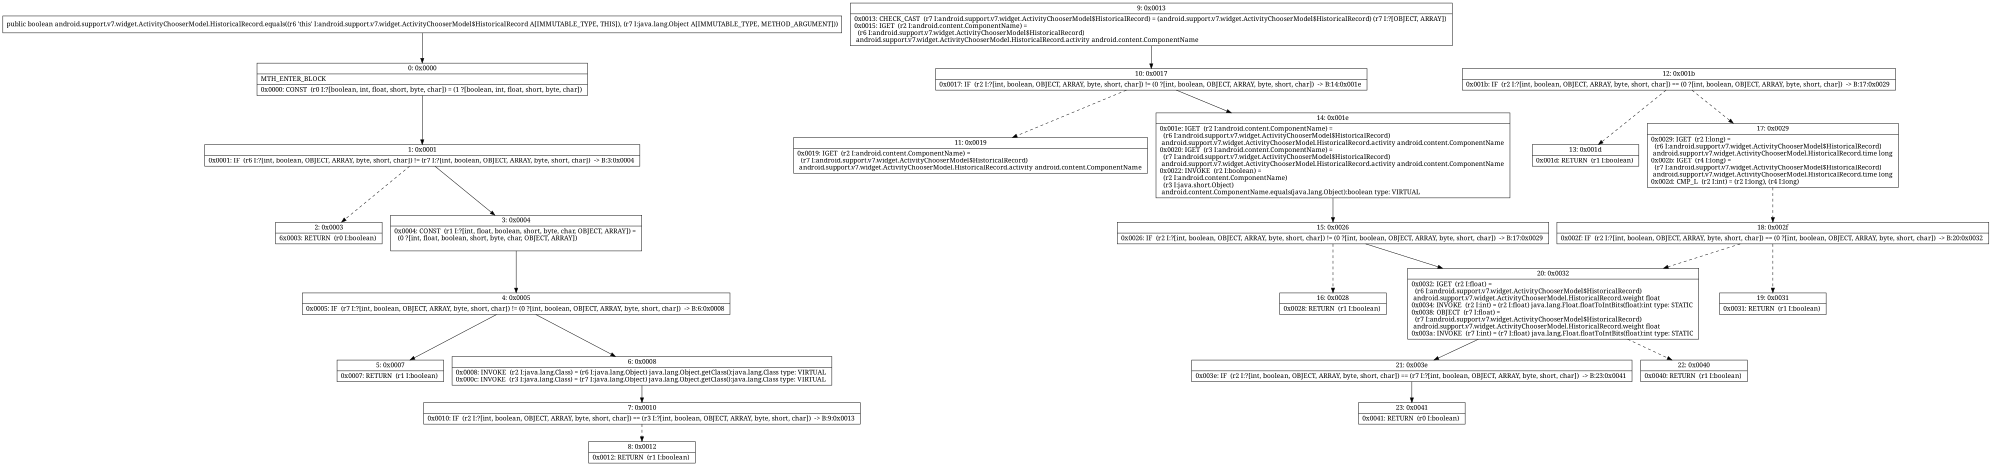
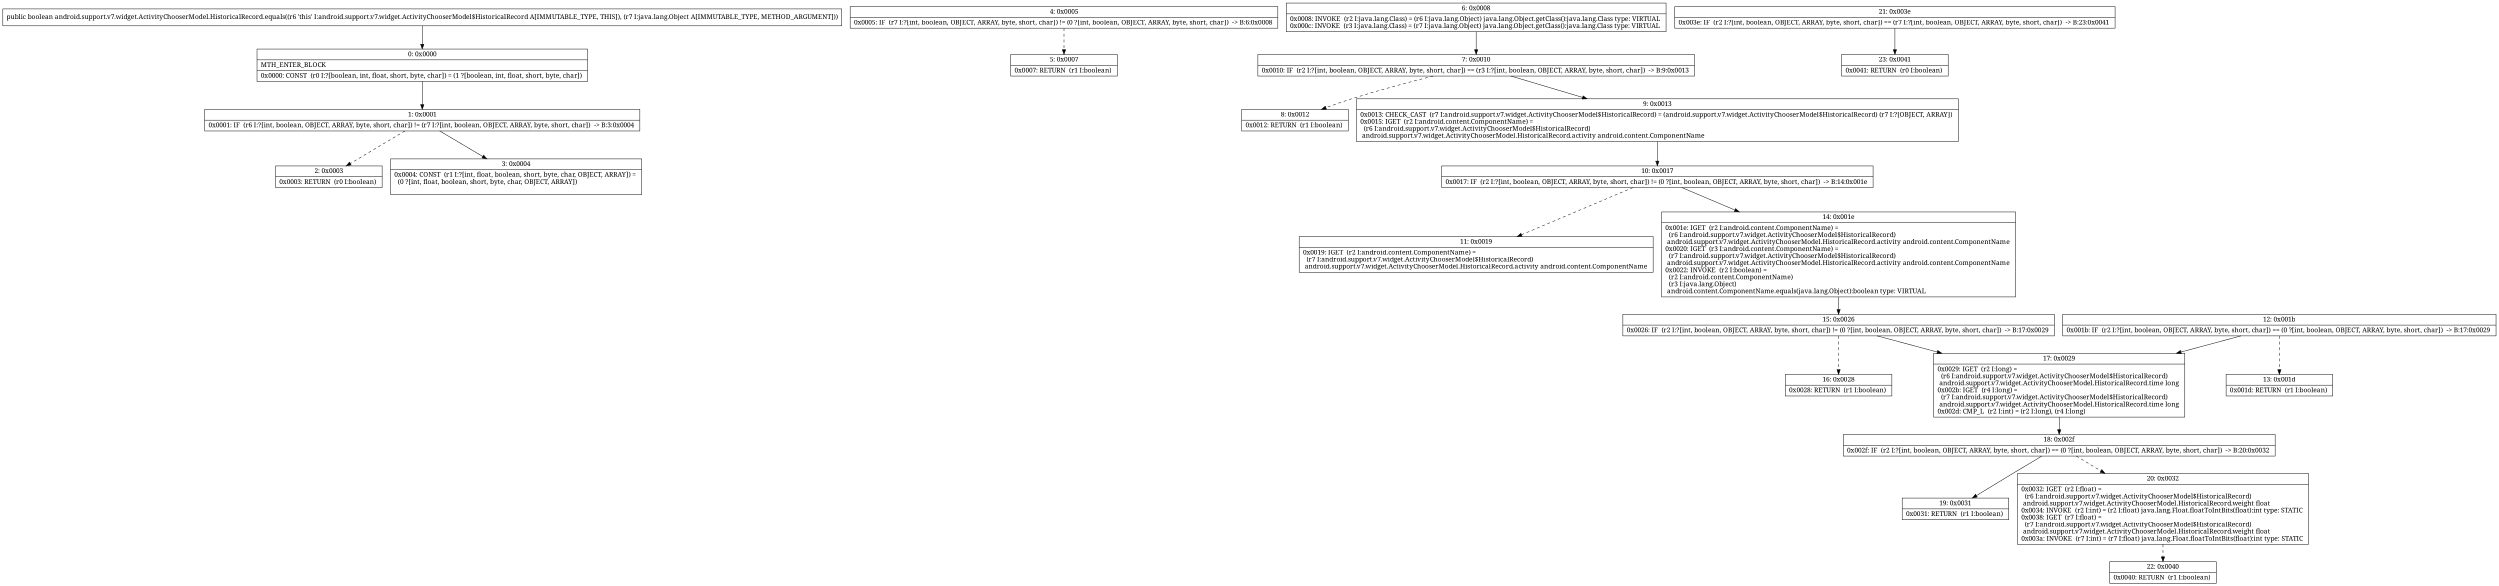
edge "7: 0x0010" -> "9: 0x0013": added
edge "12: 0x001b" -> "17: 0x0029": style dashed -> solid
node "14: 0x001e": text "(r3 I:java.short.Object)" -> "(r3 I:java.lang.Object)"
edge "17: 0x0029" -> "18: 0x002f": style dashed -> solid
node "2: 0x0003": text "6x0003: RETURN  (r0 I:boolean)" -> "0x0003: RETURN  (r0 I:boolean)"
edge "15: 0x0026" -> "20: 0x0032": now "15: 0x0026" -> "17: 0x0029"
edge "18: 0x002f" -> "19: 0x0031": style dashed -> solid
edge "3: 0x0004" -> "4: 0x0005": removed
node "20: 0x0032": text "0x0038: OBJECT  (r7 I:float) =" -> "0x0038: IGET  (r7 I:float) ="
edge "4: 0x0005" -> "6: 0x0008": removed
edge "4: 0x0005" -> "5: 0x0007": style solid -> dashed
edge "20: 0x0032" -> "21: 0x003e": removed
